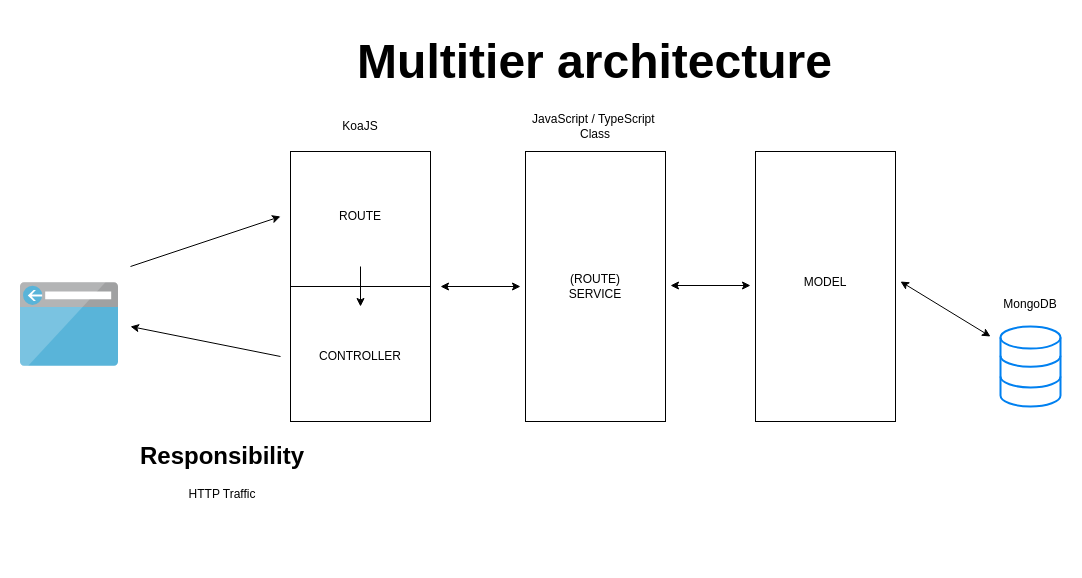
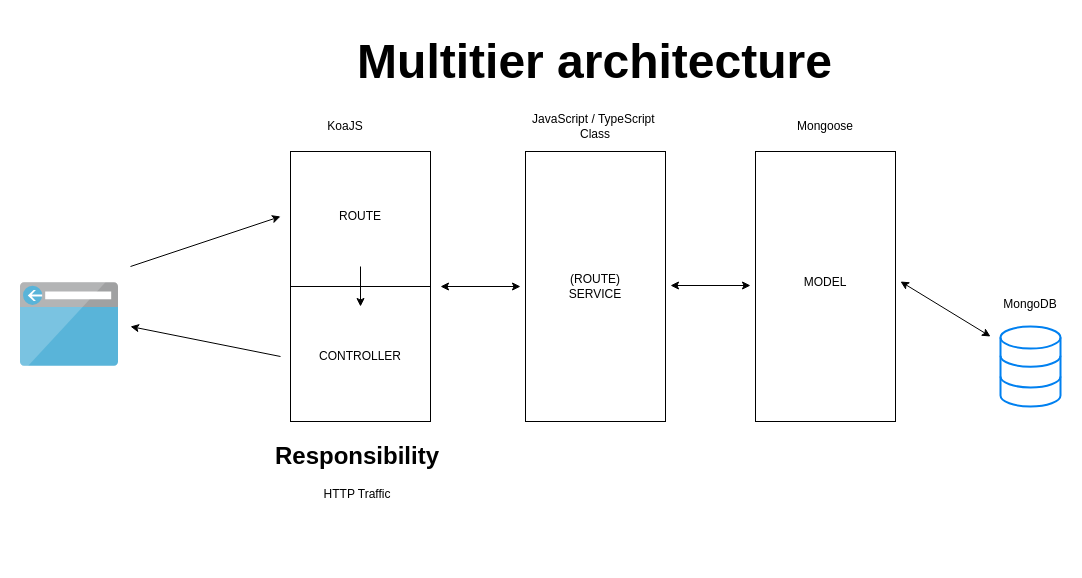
node "KoaJS": moved (361, 127) -> (346, 127)
node "Mongoose": added
node "ResponsibilityHTTP Traffic": moved (226, 497) -> (361, 497)
